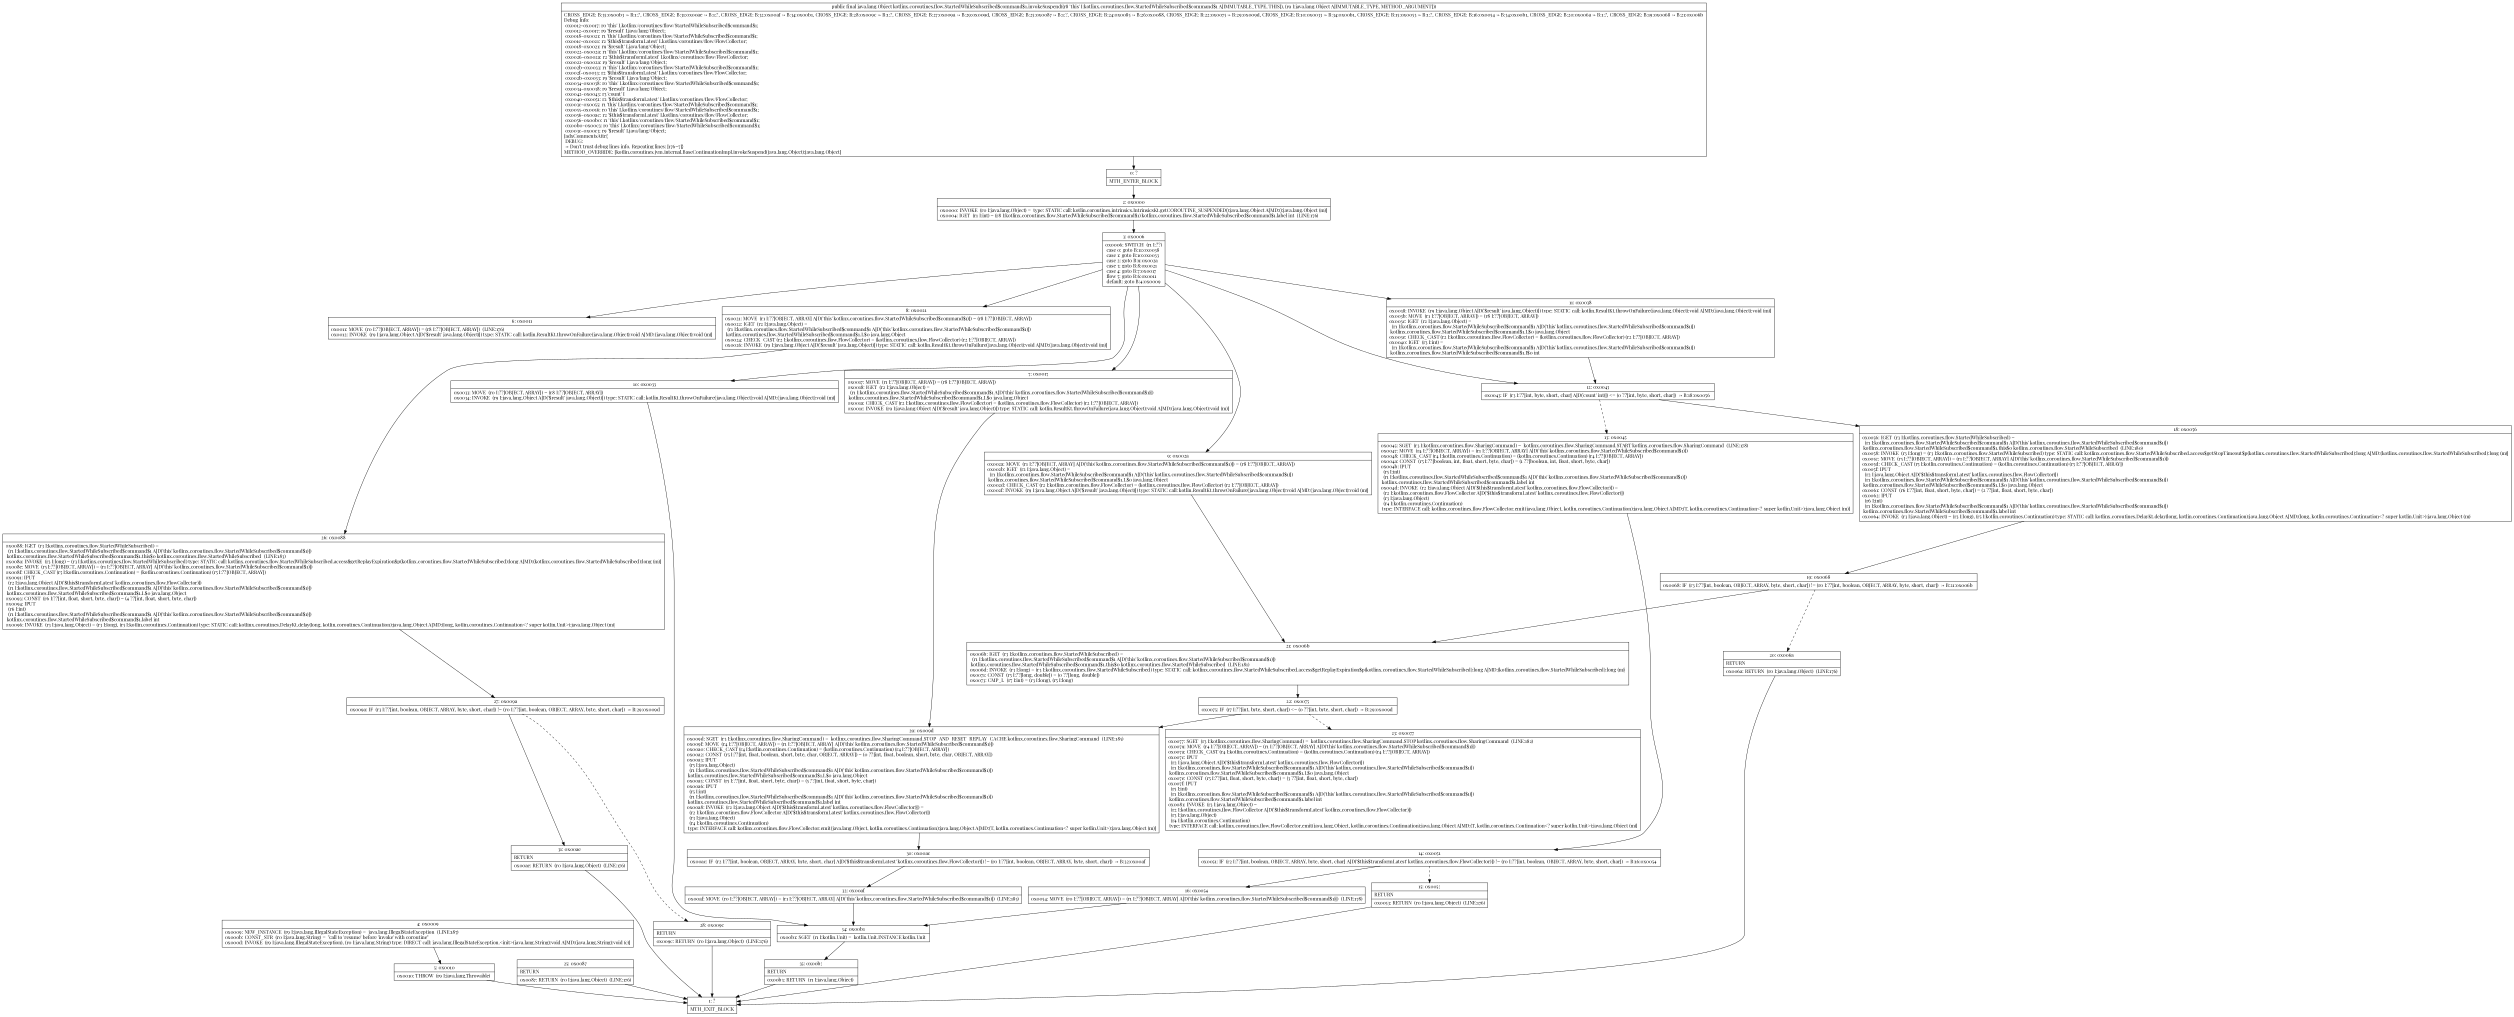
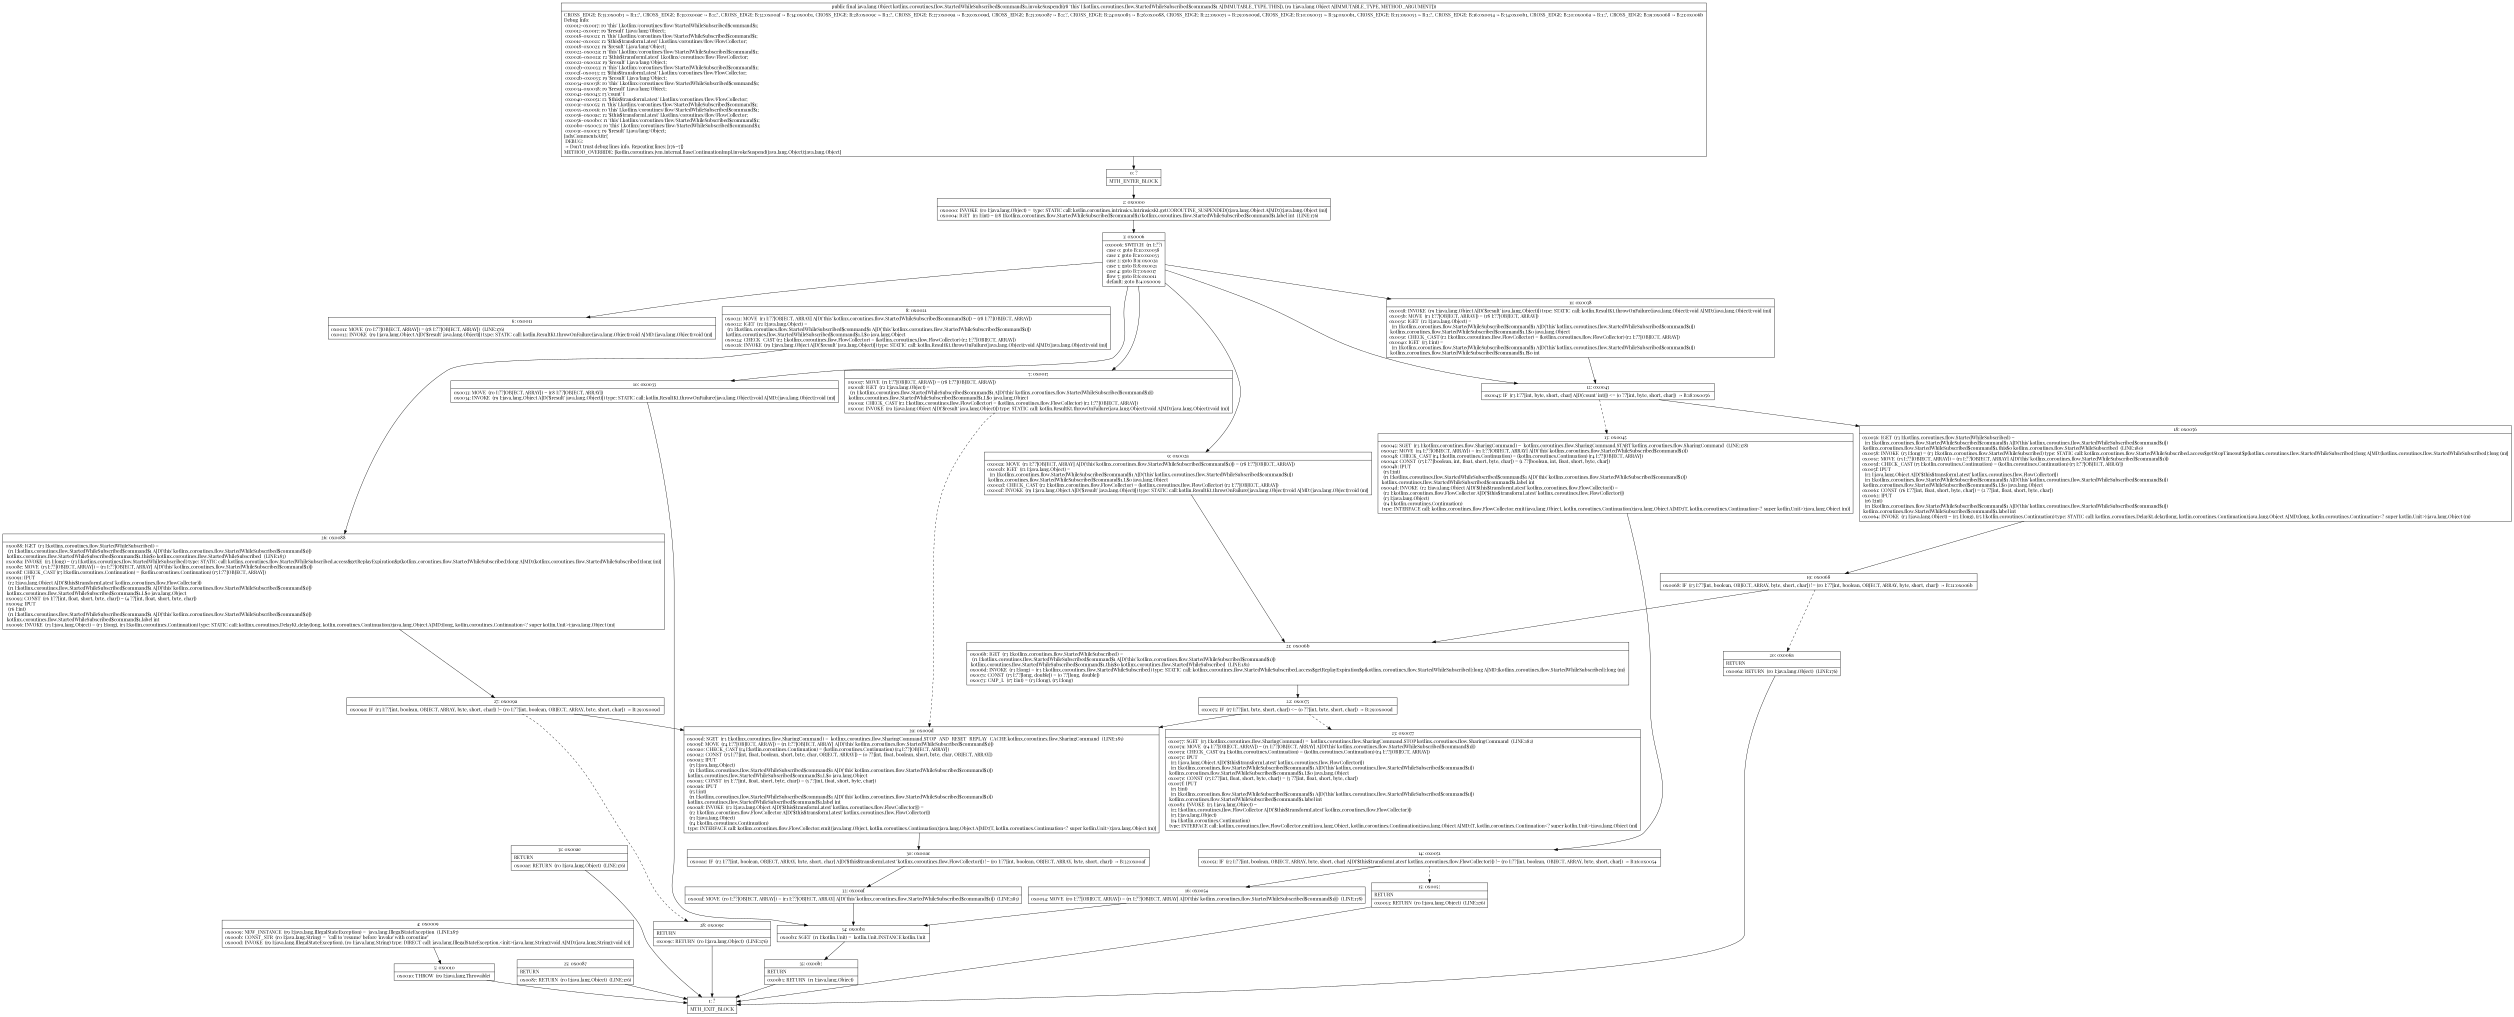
edge "3: 0x0006" -> "8: 0x0021": removed
edge "7: 0x0017" -> "29: 0x009d": style solid -> dashed
edge "27: 0x009a" -> "31: 0x00ae": now "27: 0x009a" -> "29: 0x009d"
